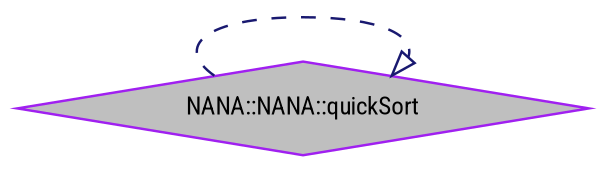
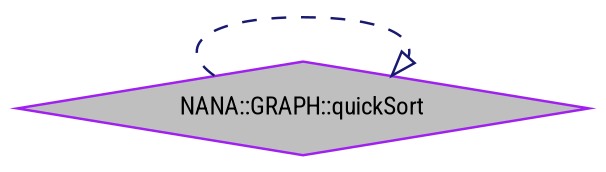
node "NANA::NANA::quickSort": label "NANA::NANA::quickSort" -> "NANA::GRAPH::quickSort"
